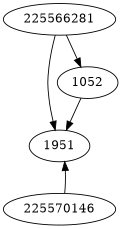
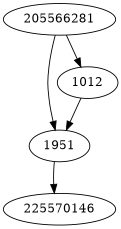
node "225566281": label "225566281" -> "205566281"
node "1052": label "1052" -> "1012"
edge "225570146" -> "1951": reversed
